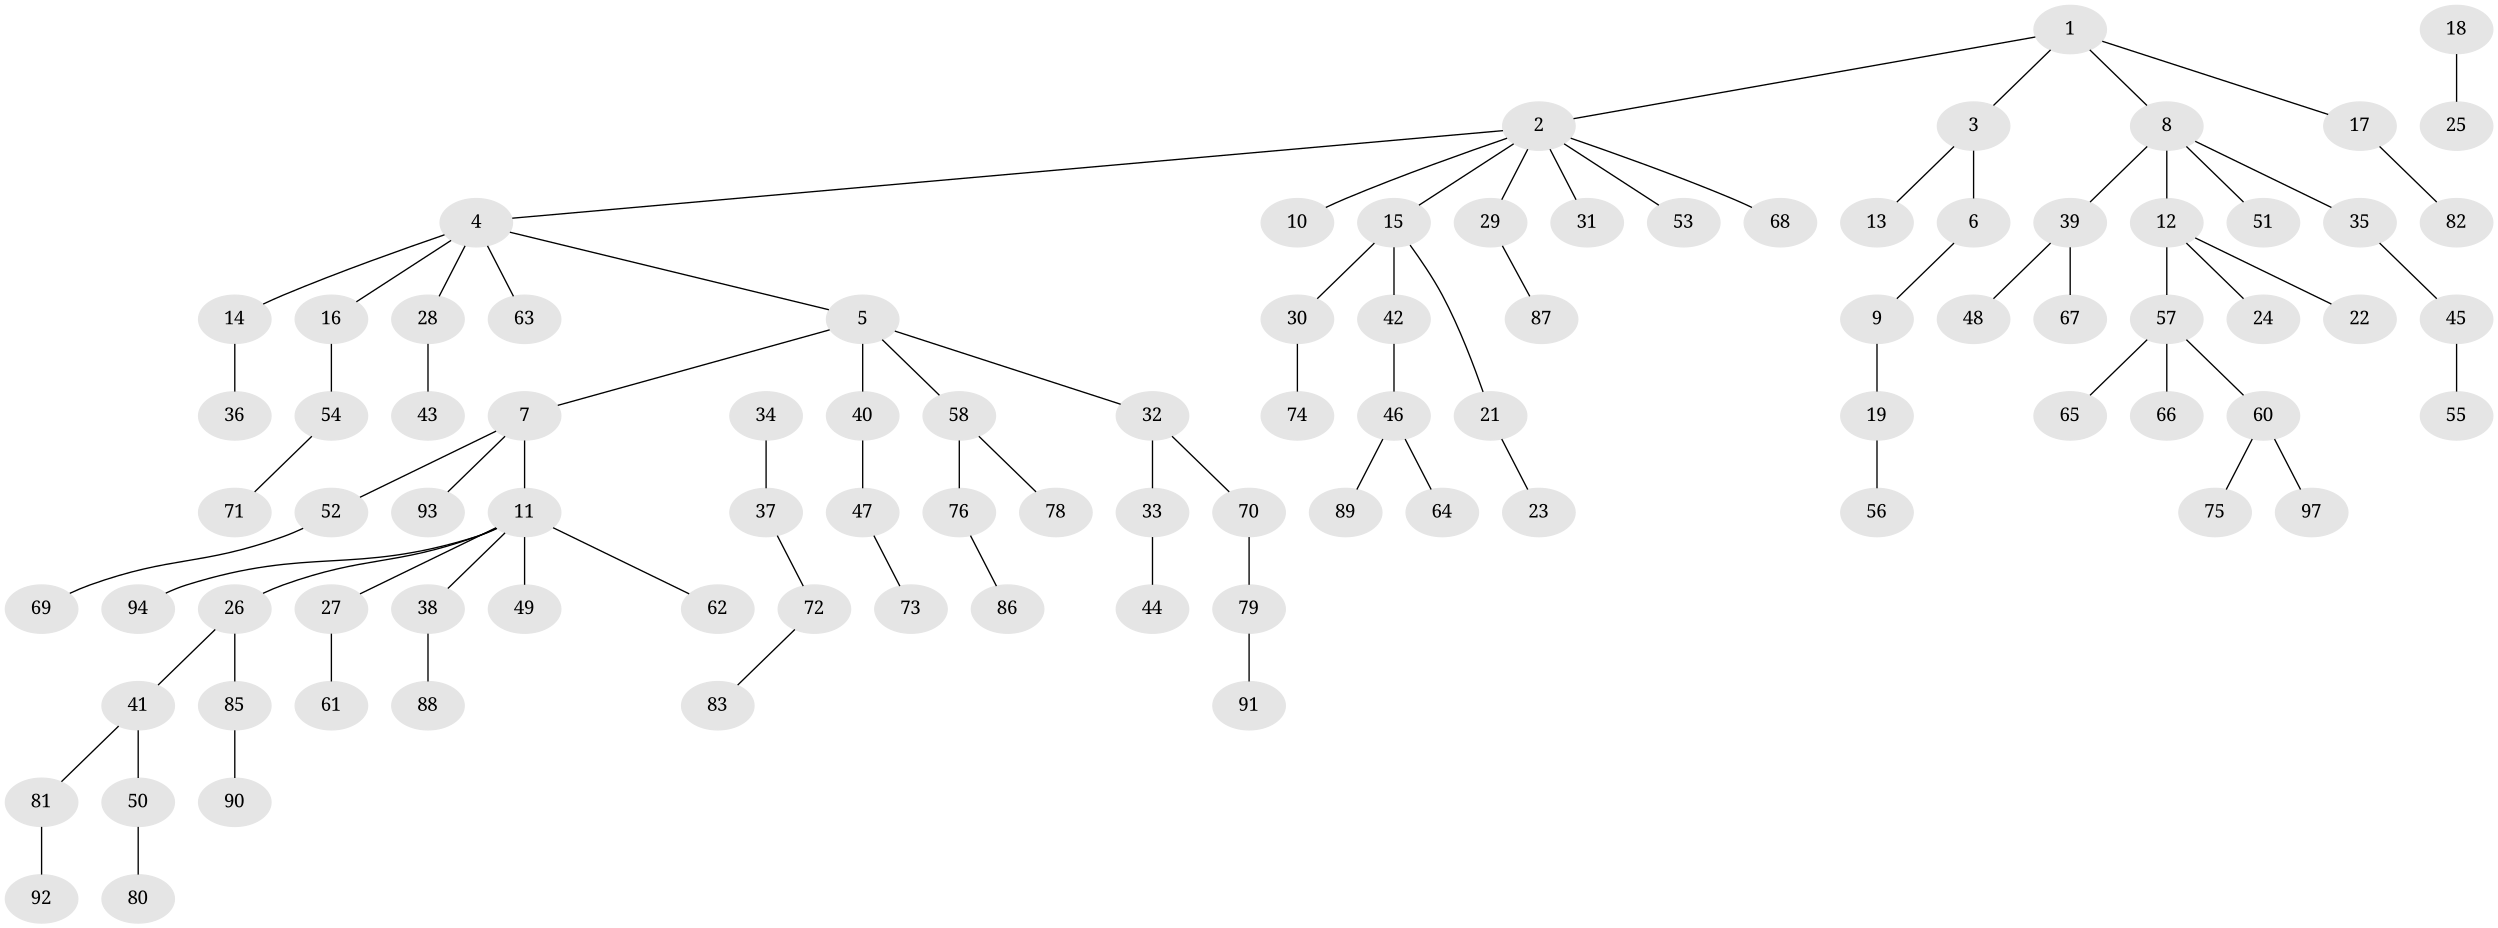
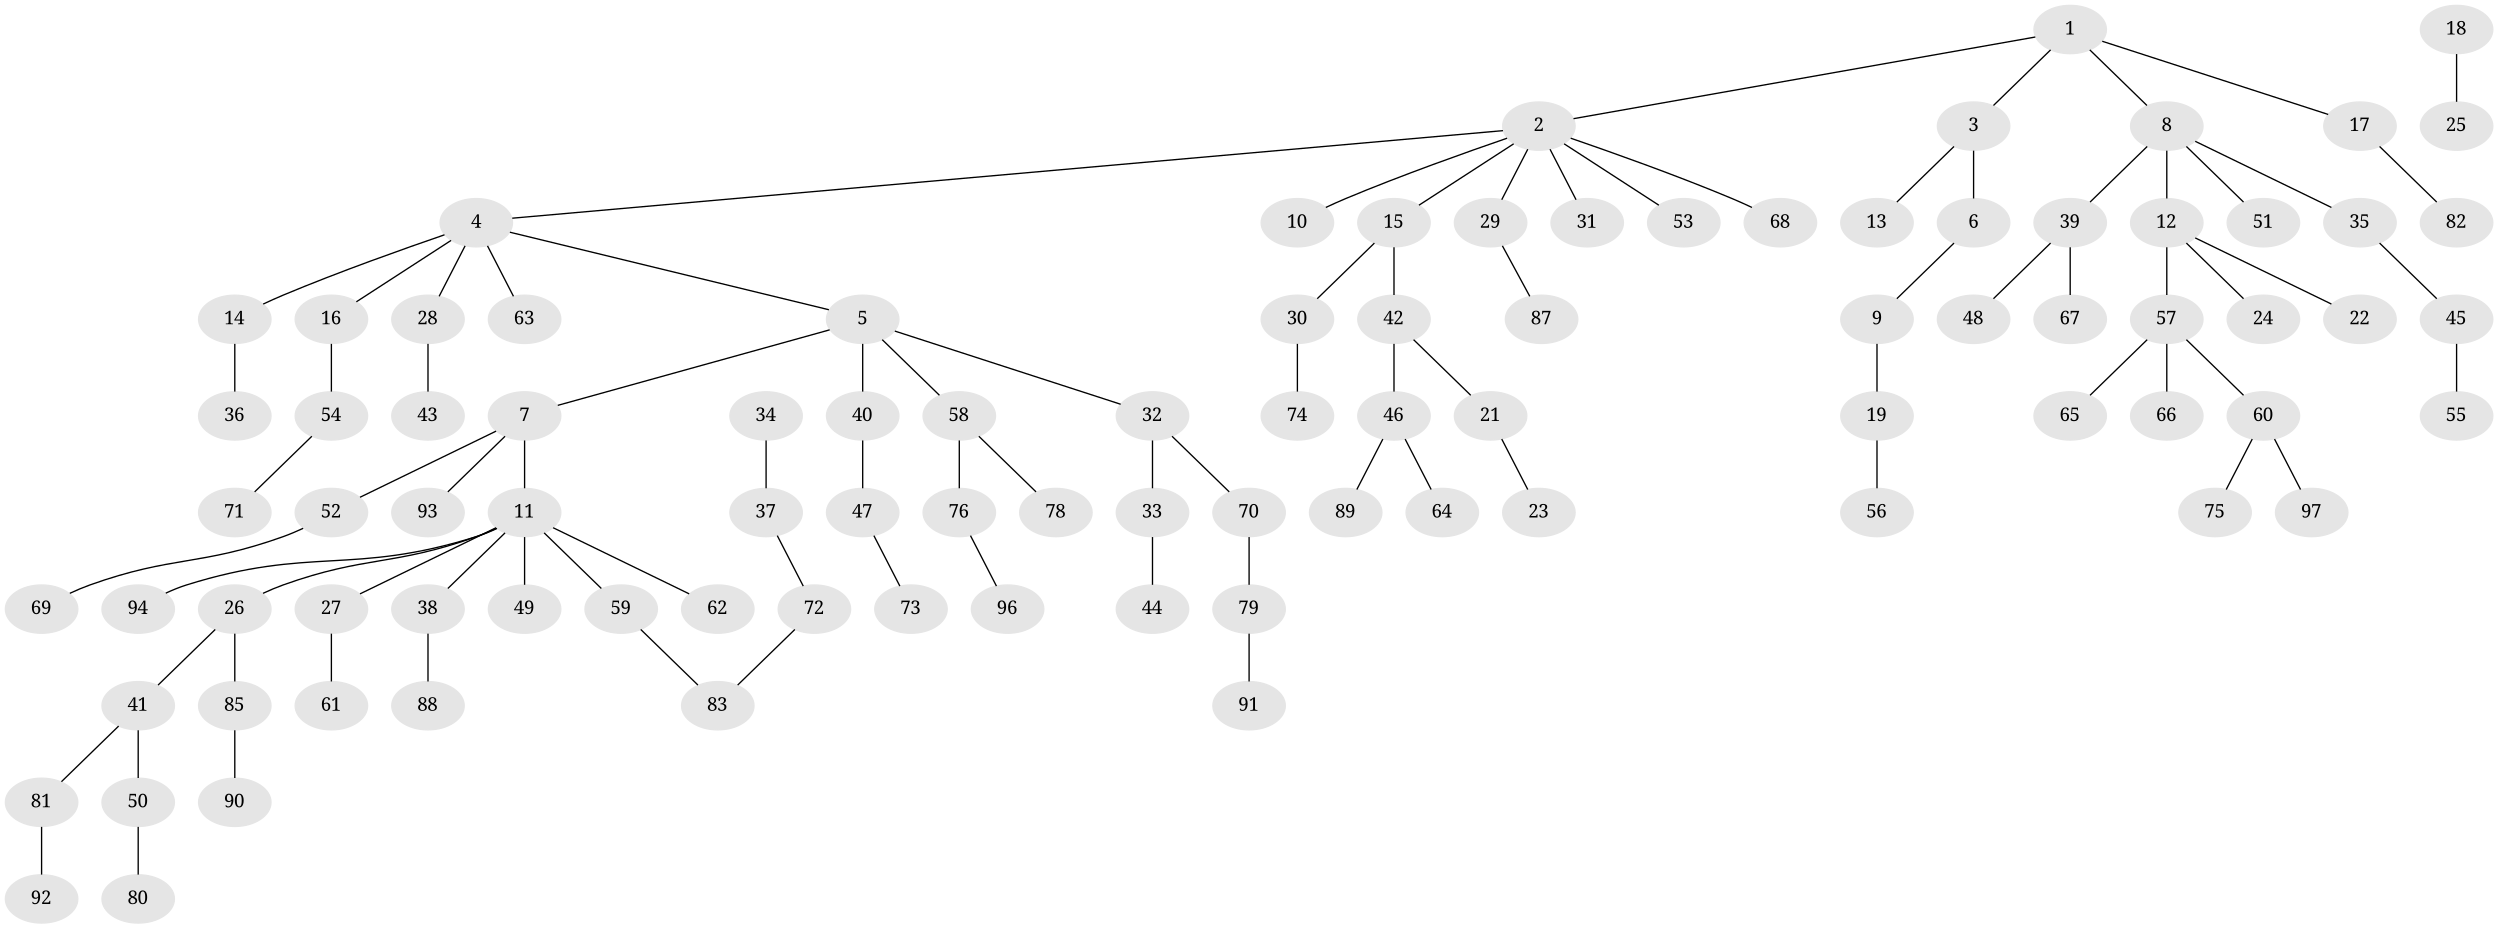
edge "15" -- "21": now "42" -- "21"
node "59": added
node "86": label "86" -> "96"
